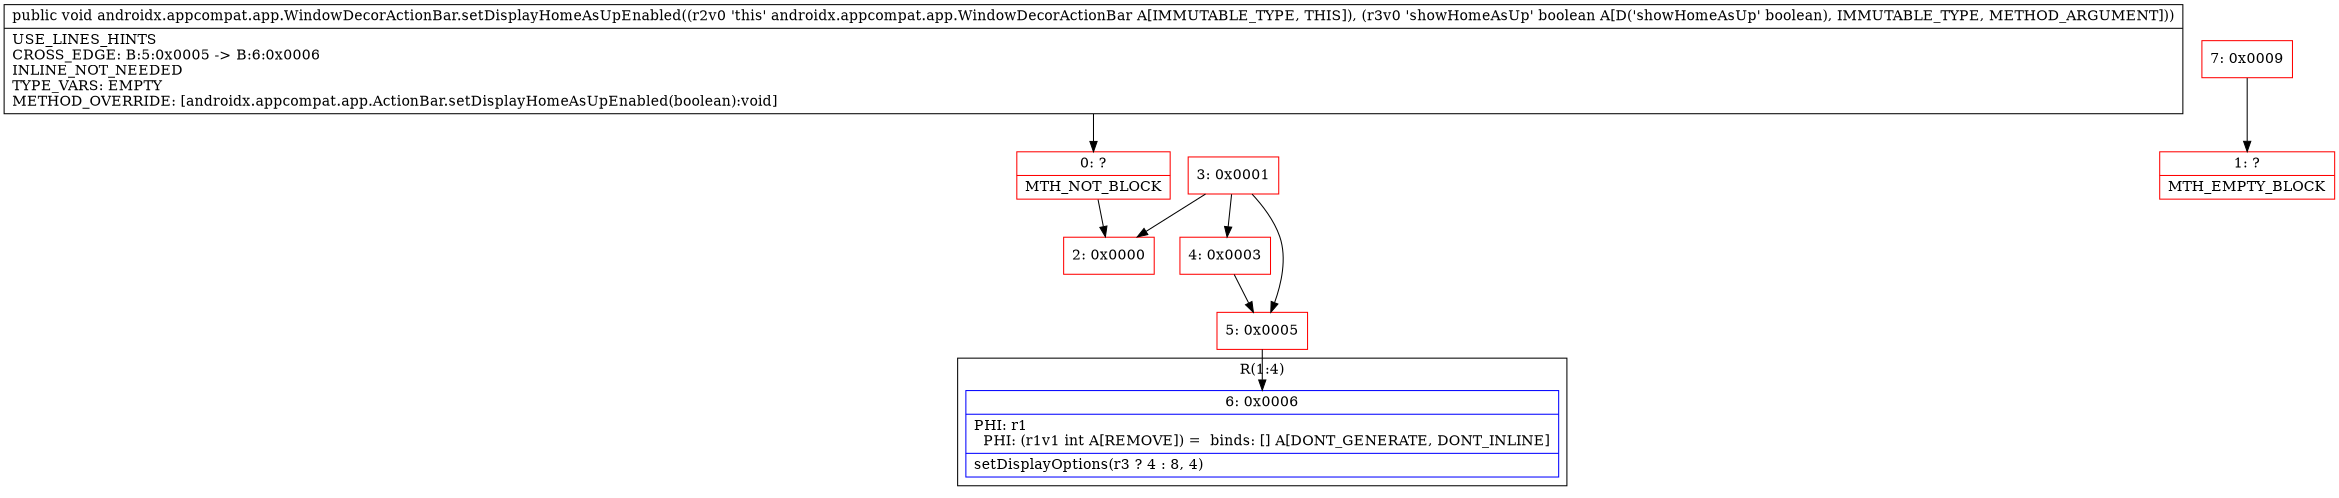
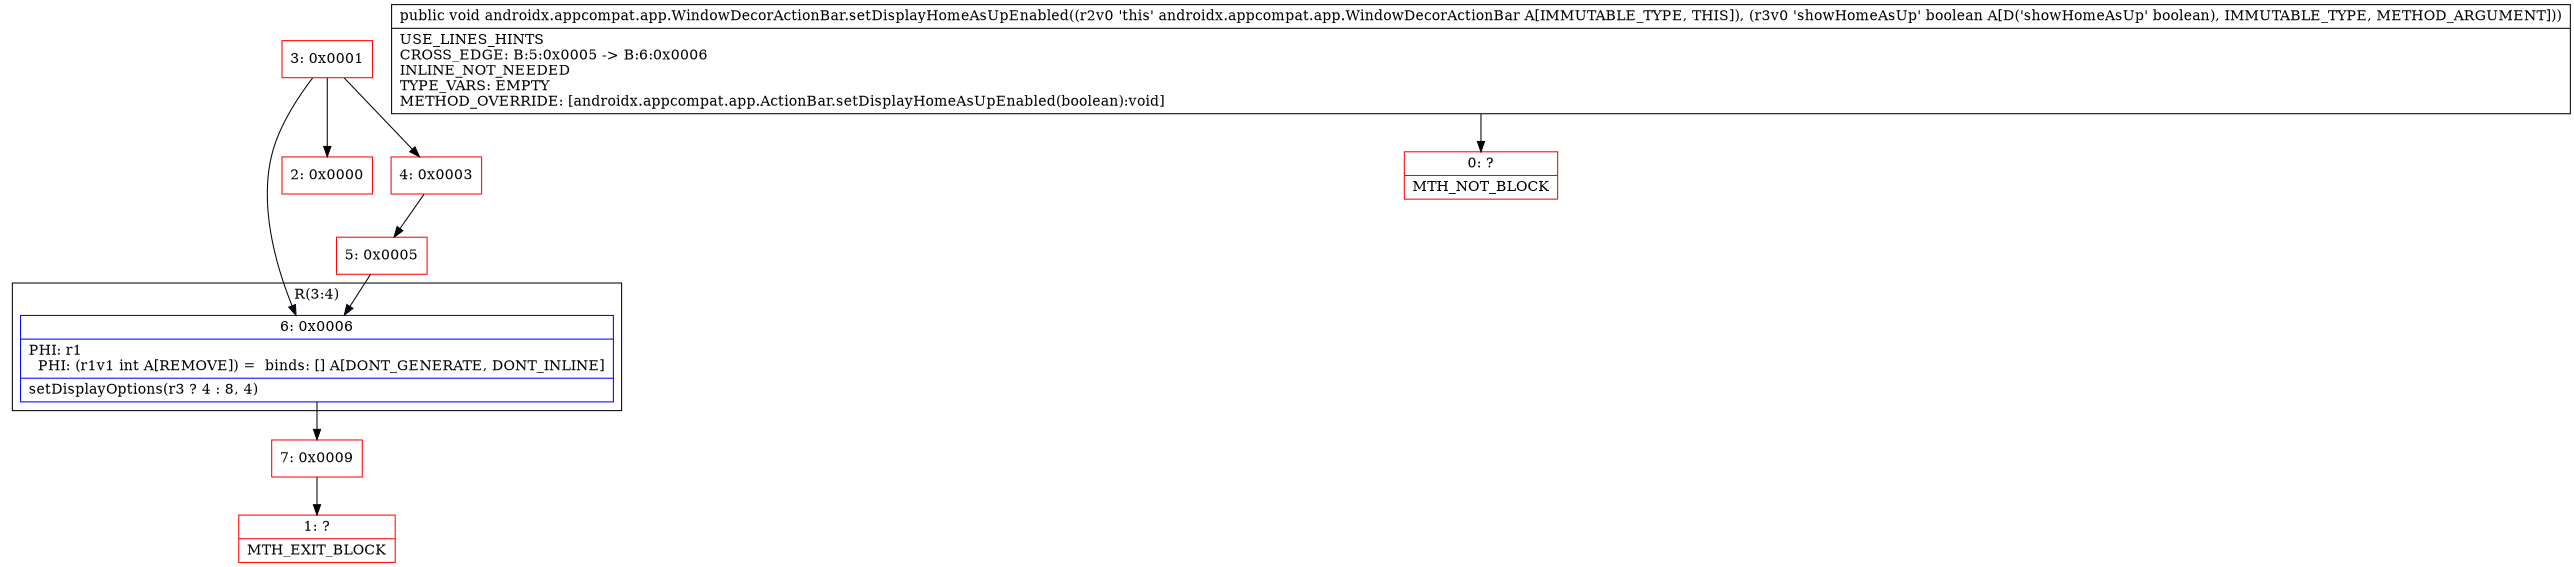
node "1: ?": text "MTH_EMPTY_BLOCK" -> "MTH_EXIT_BLOCK"
edge "0: ?" -> "2: 0x0000": removed
edge "3: 0x0001" -> "5: 0x0005": now "3: 0x0001" -> "6: 0x0006"
cluster "R(1:4)": label "R(1:4)" -> "R(3:4)"
edge "6: 0x0006" -> "7: 0x0009": added
